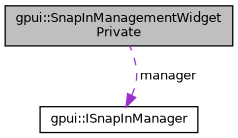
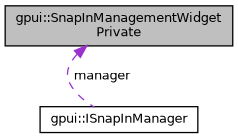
edge "gpui::SnapInManagementWidget Private" -> "gpui::ISnapInManager": reversed
